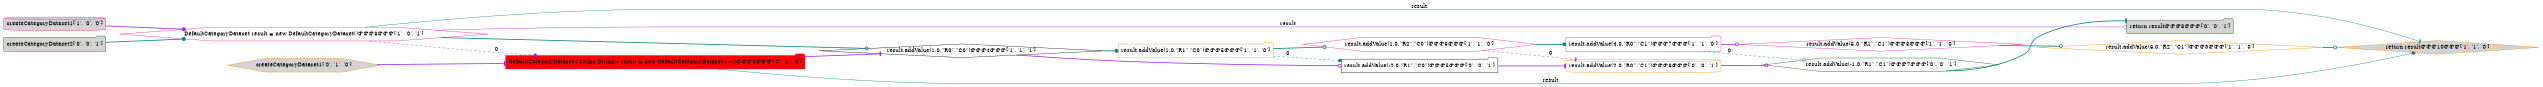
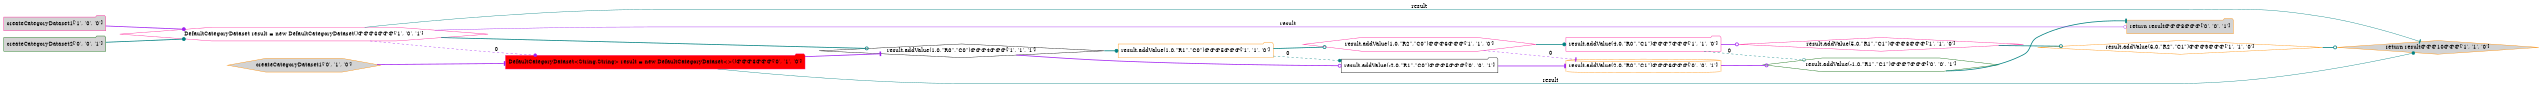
node "createCategoryDataset1['1', '0', '0']": shape cylinder -> folder
node "return result@@@8@@@['0', '0', '1']": color darkgreen -> darkorange
